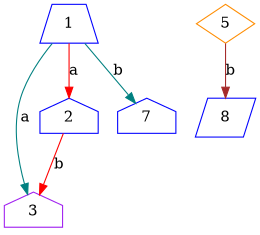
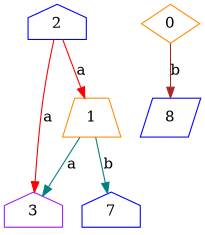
node "1": color blue -> darkorange
node "5": label "5" -> "0"
edge "1" -> "2": reversed
edge "2" -> "3": label "b" -> "a"
